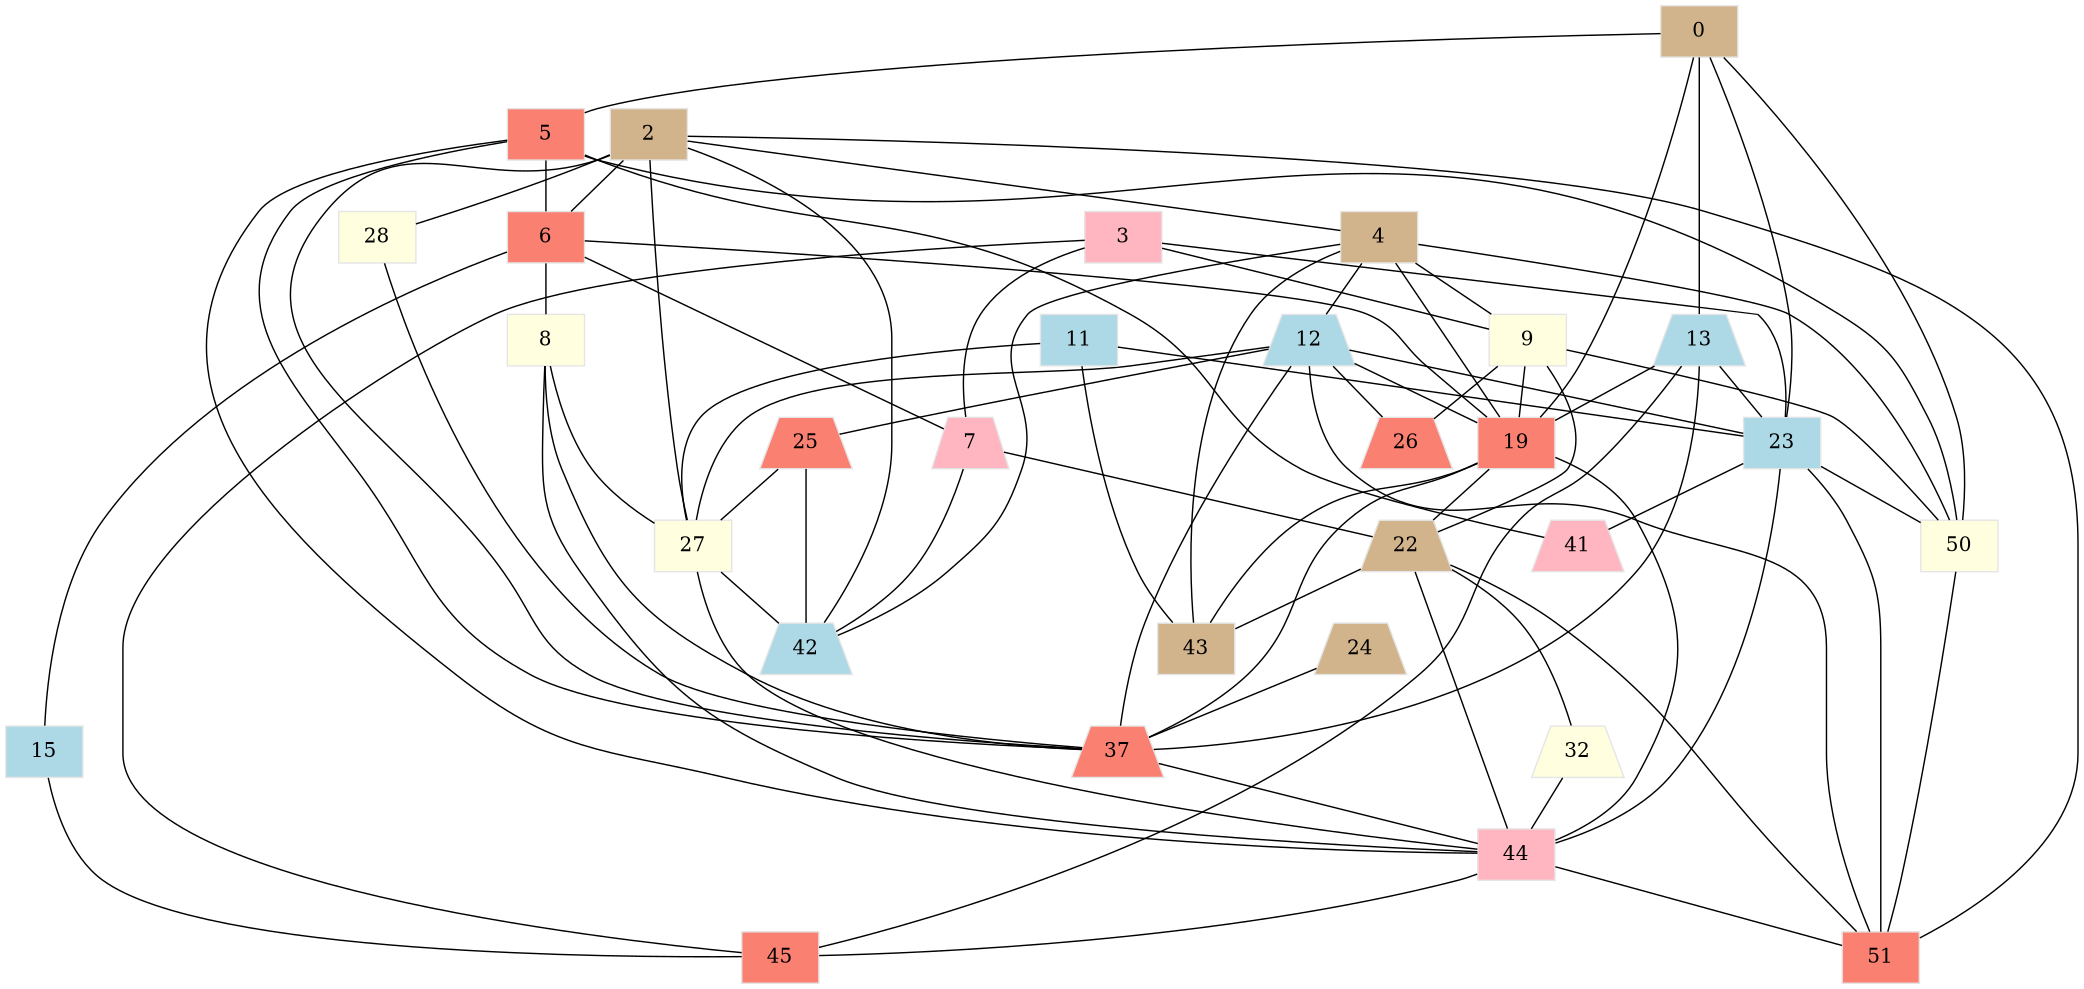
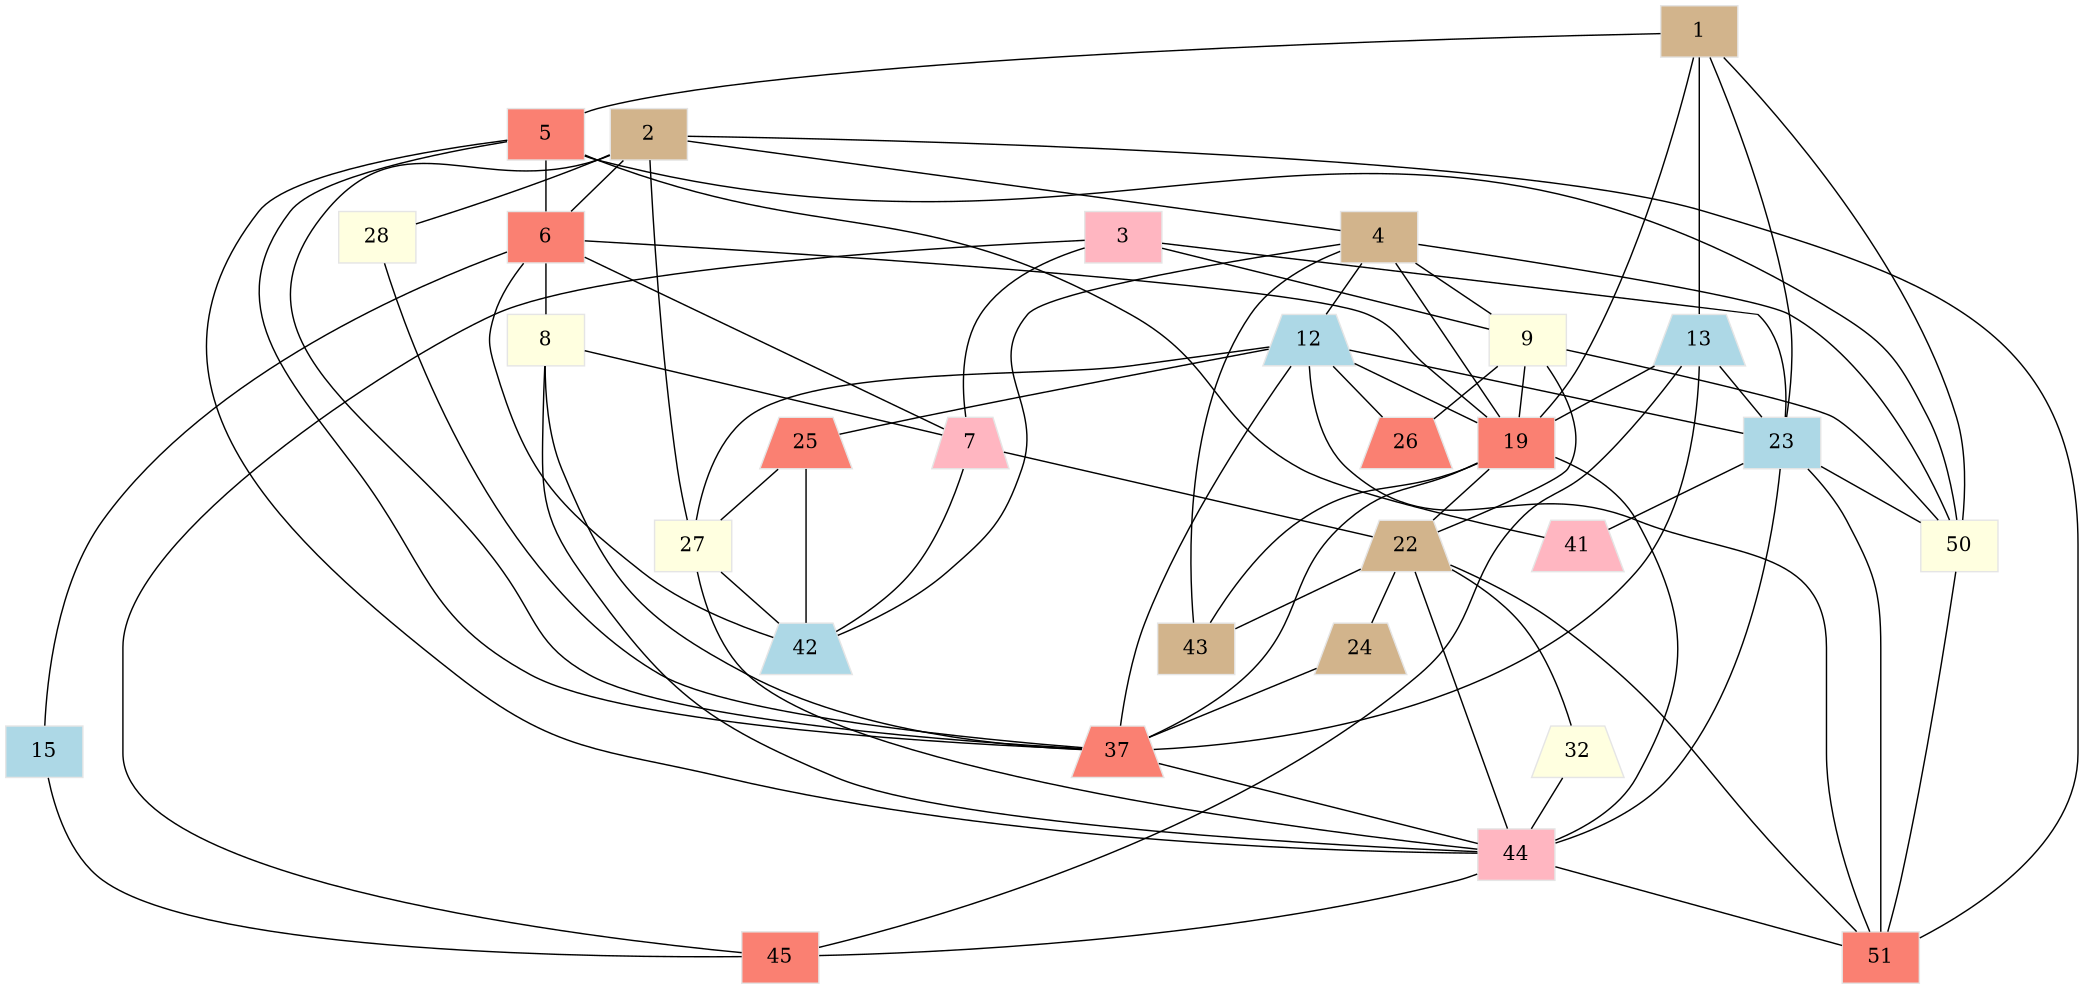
node "0": label "0" -> "1"
edge "2" -- "42": now "6" -- "42"
node "11": removed
edge "8" -- "27": now "8" -- "7"
edge "22" -- "24": added
